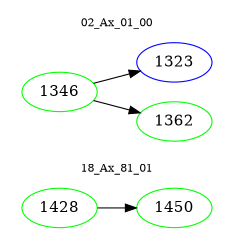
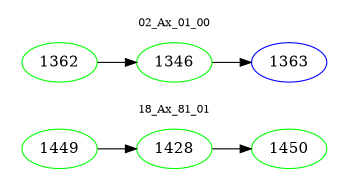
node "1323": label "1323" -> "1363"
edge "1346" -> "1362": reversed
node "1449": added
